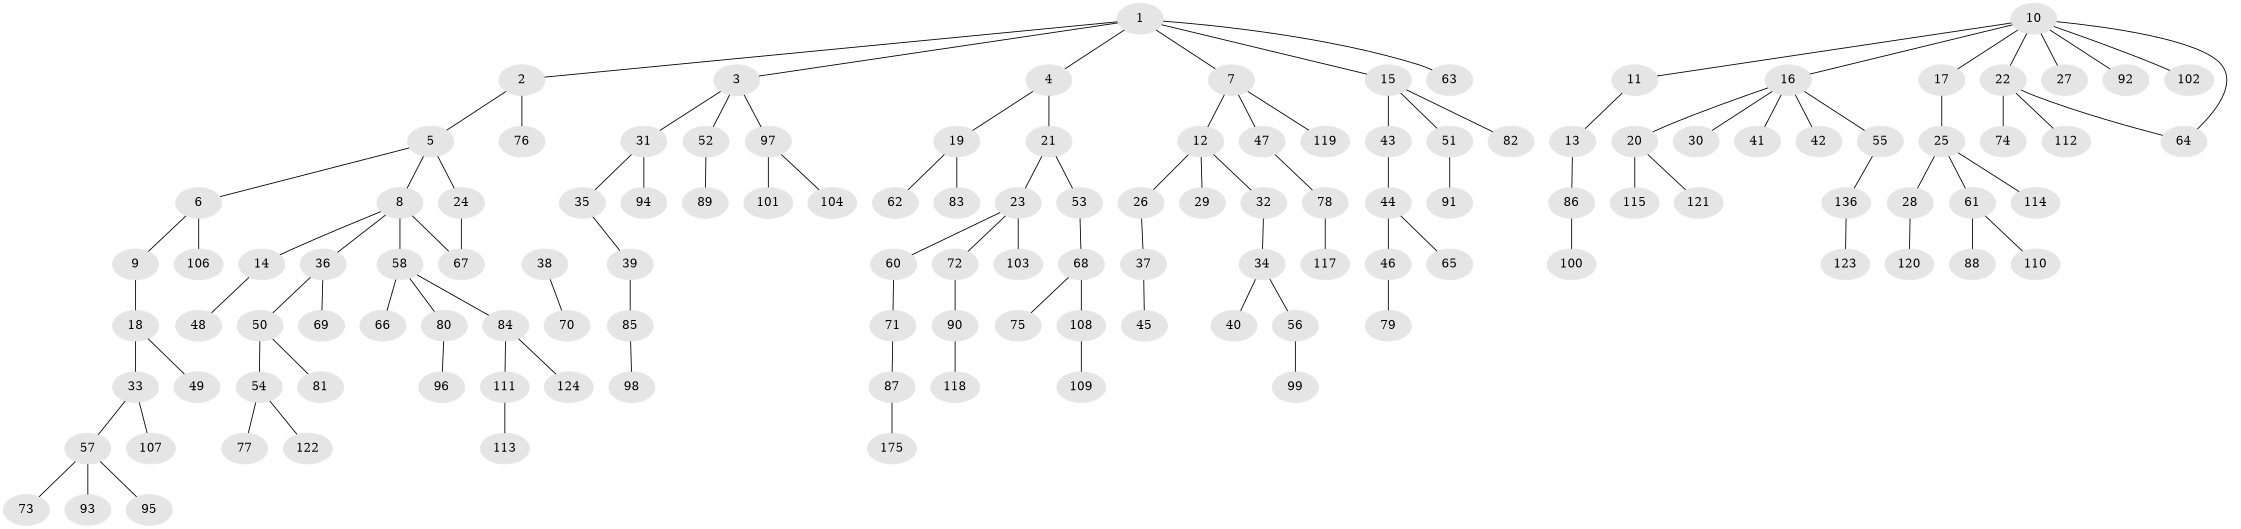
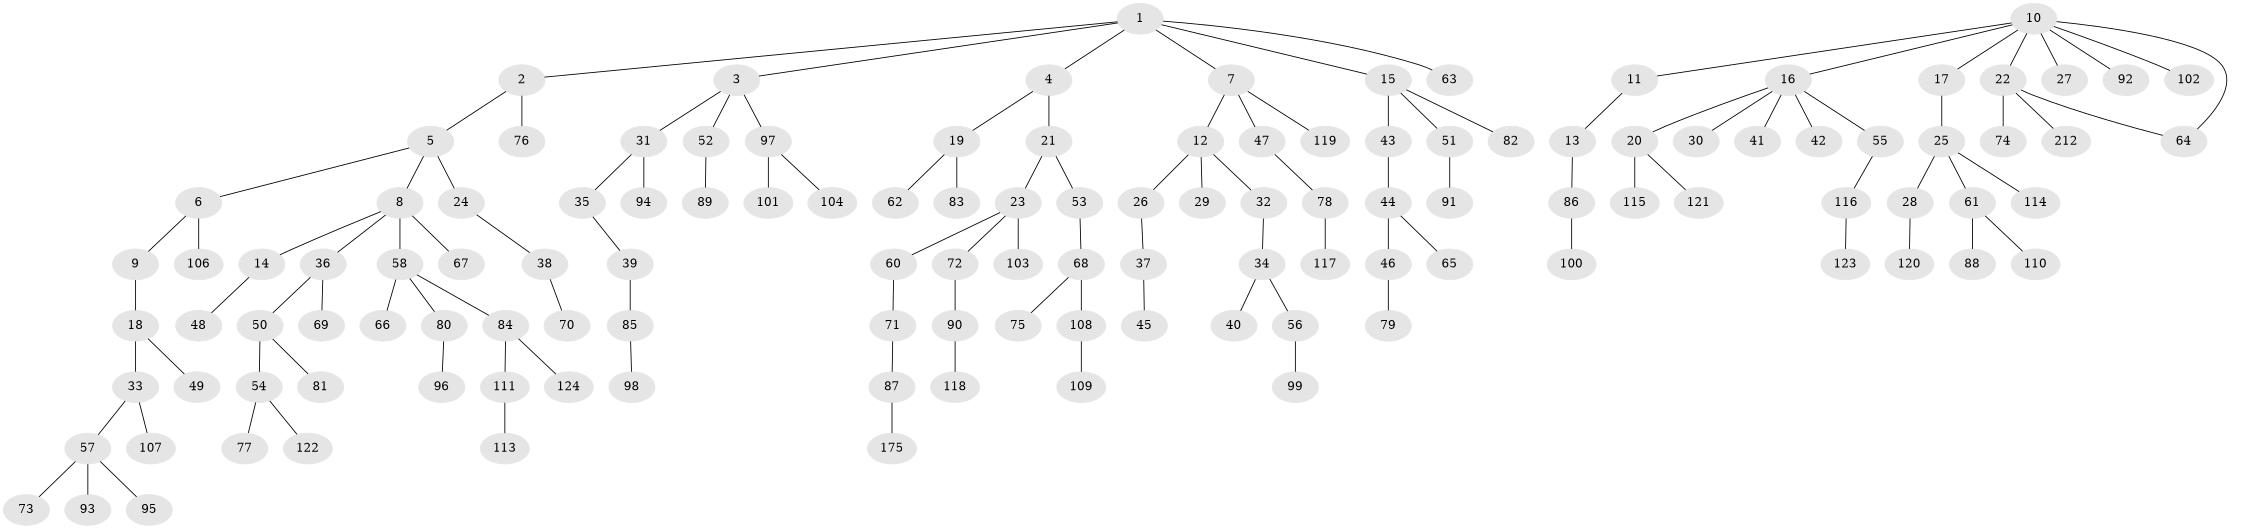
node "112": label "112" -> "212"
node "136": label "136" -> "116"
edge "24" -- "67": now "24" -- "38"
